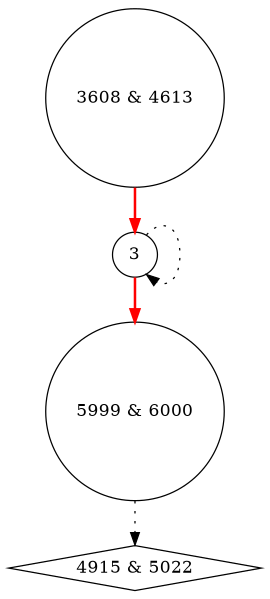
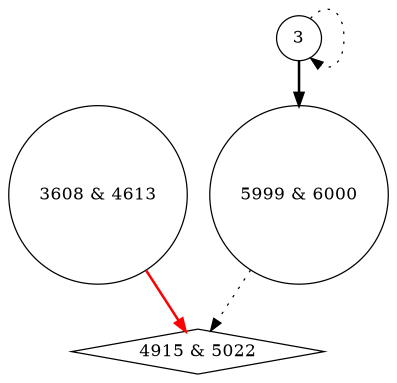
edge "3608 & 4613" -> "3": now "3608 & 4613" -> "4915 & 5022"
edge "3" -> "5999 & 6000": color red -> black
